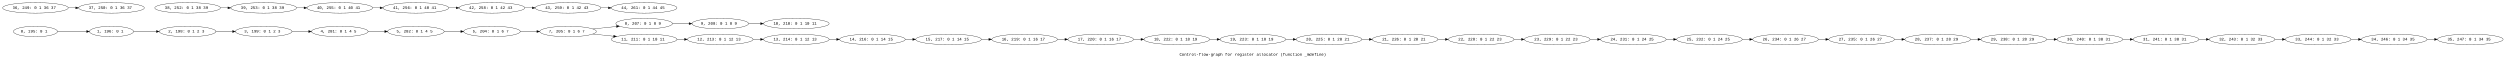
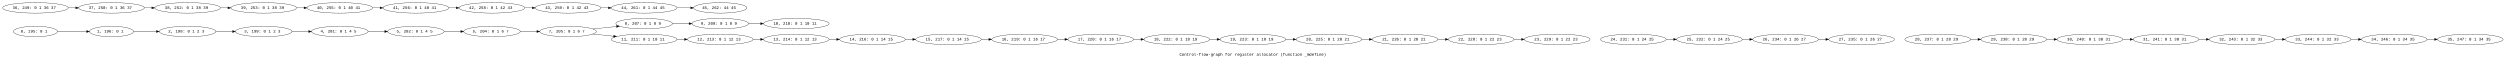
edge "37, 250: 0 1 36 37" -> "38, 252: 0 1 38 39": added
node "45, 262: 44 45": added
edge "23, 229: 0 1 22 23" -> "24, 231: 0 1 24 25": removed
edge "27, 235: 0 1 26 27" -> "28, 237: 0 1 28 29": removed
